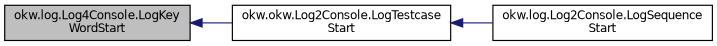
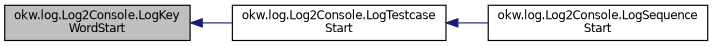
node "okw.log.Log4Console.LogKey WordStart": label "okw.log.Log4Console.LogKey WordStart" -> "okw.log.Log2Console.LogKey WordStart"
node "okw.okw.Log2Console.LogTestcase Start": label "okw.okw.Log2Console.LogTestcase Start" -> "okw.log.Log2Console.LogTestcase Start"
